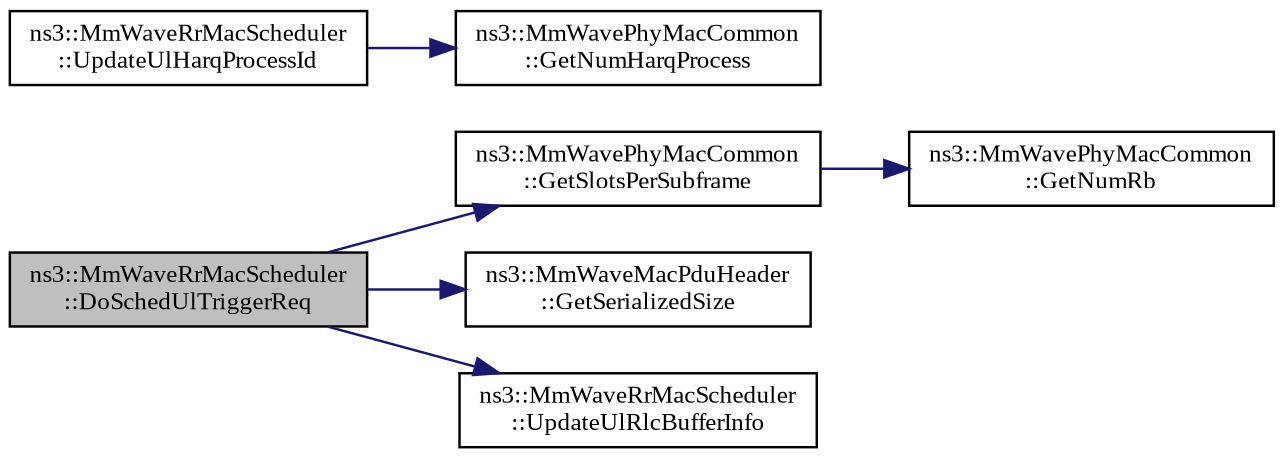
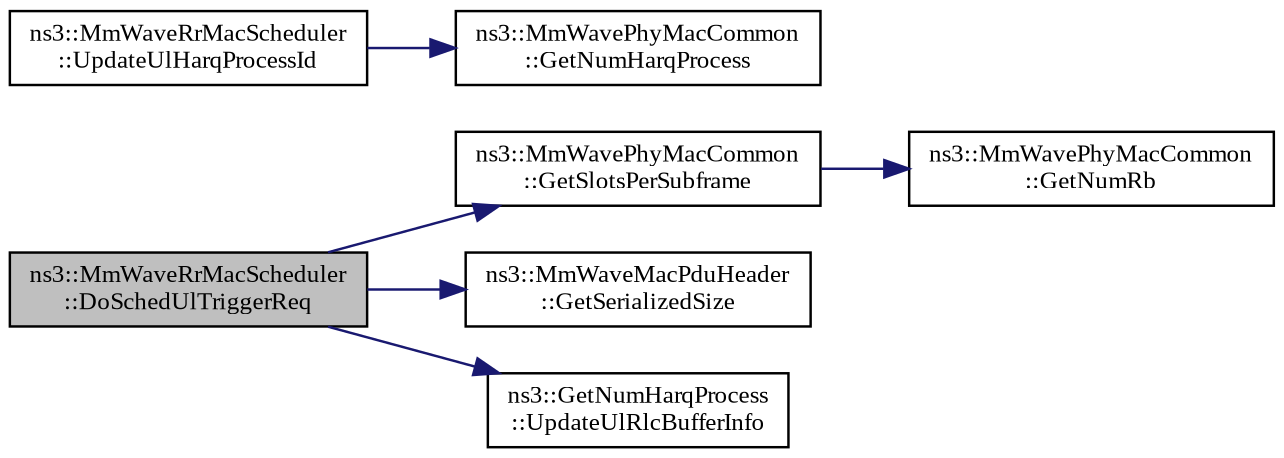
node "ns3::MmWaveRrMacScheduler ::UpdateUlRlcBufferInfo": label "ns3::MmWaveRrMacScheduler ::UpdateUlRlcBufferInfo" -> "ns3::GetNumHarqProcess ::UpdateUlRlcBufferInfo"
